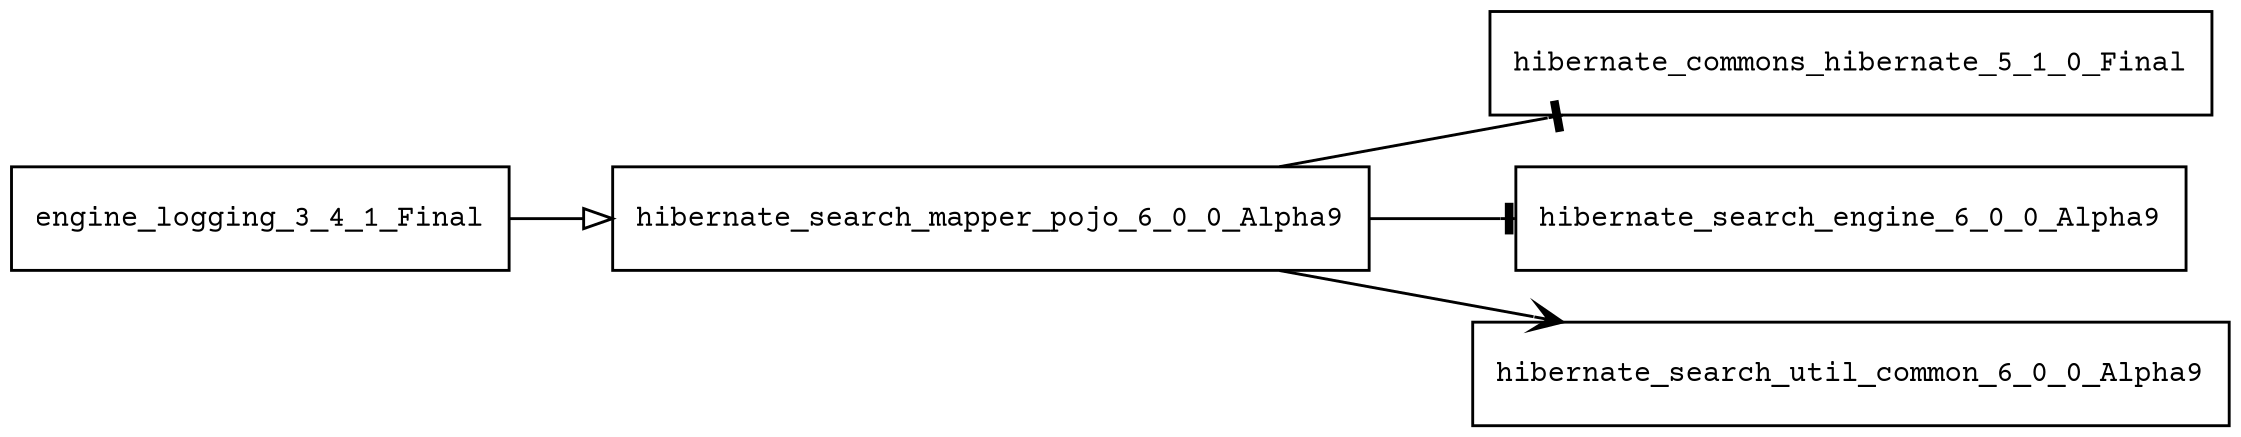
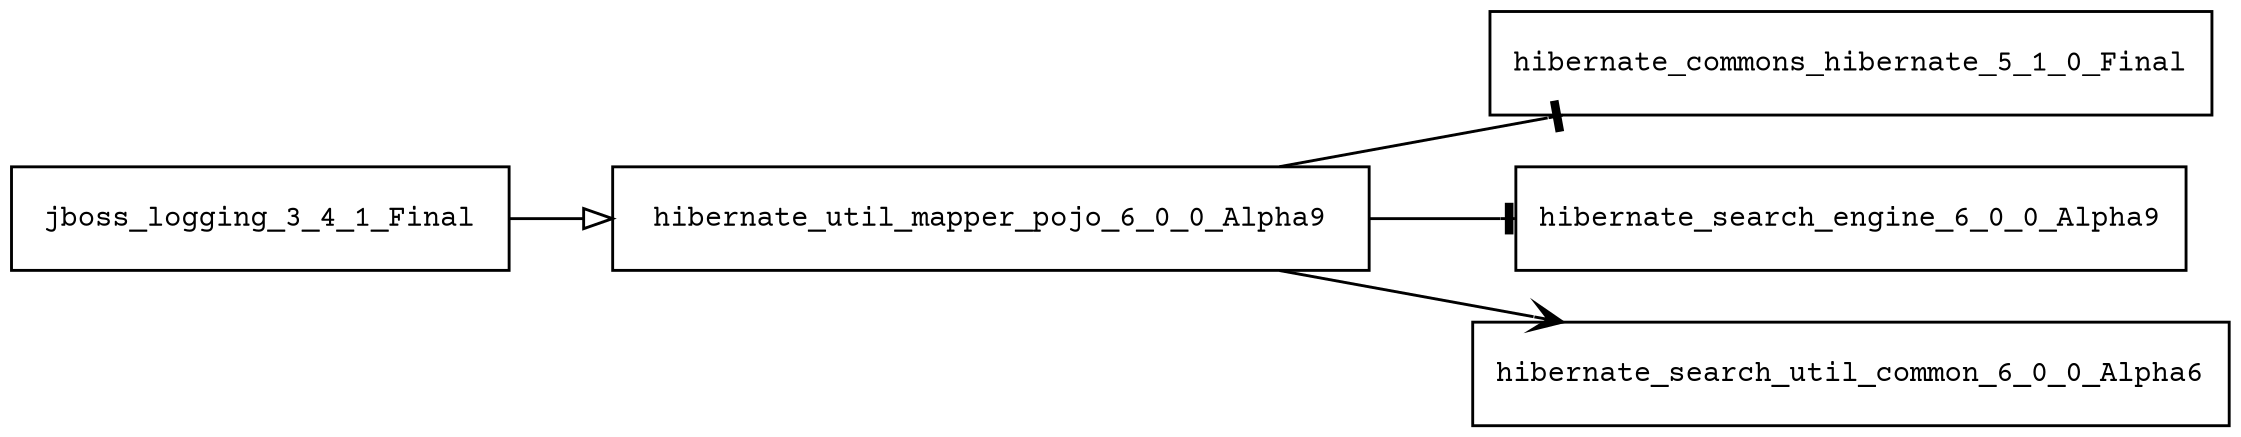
node "engine_logging_3_4_1_Final": label "engine_logging_3_4_1_Final" -> "jboss_logging_3_4_1_Final"
node "hibernate_search_mapper_pojo_6_0_0_Alpha9": label "hibernate_search_mapper_pojo_6_0_0_Alpha9" -> "hibernate_util_mapper_pojo_6_0_0_Alpha9"
node "hibernate_search_util_common_6_0_0_Alpha9": label "hibernate_search_util_common_6_0_0_Alpha9" -> "hibernate_search_util_common_6_0_0_Alpha6"
